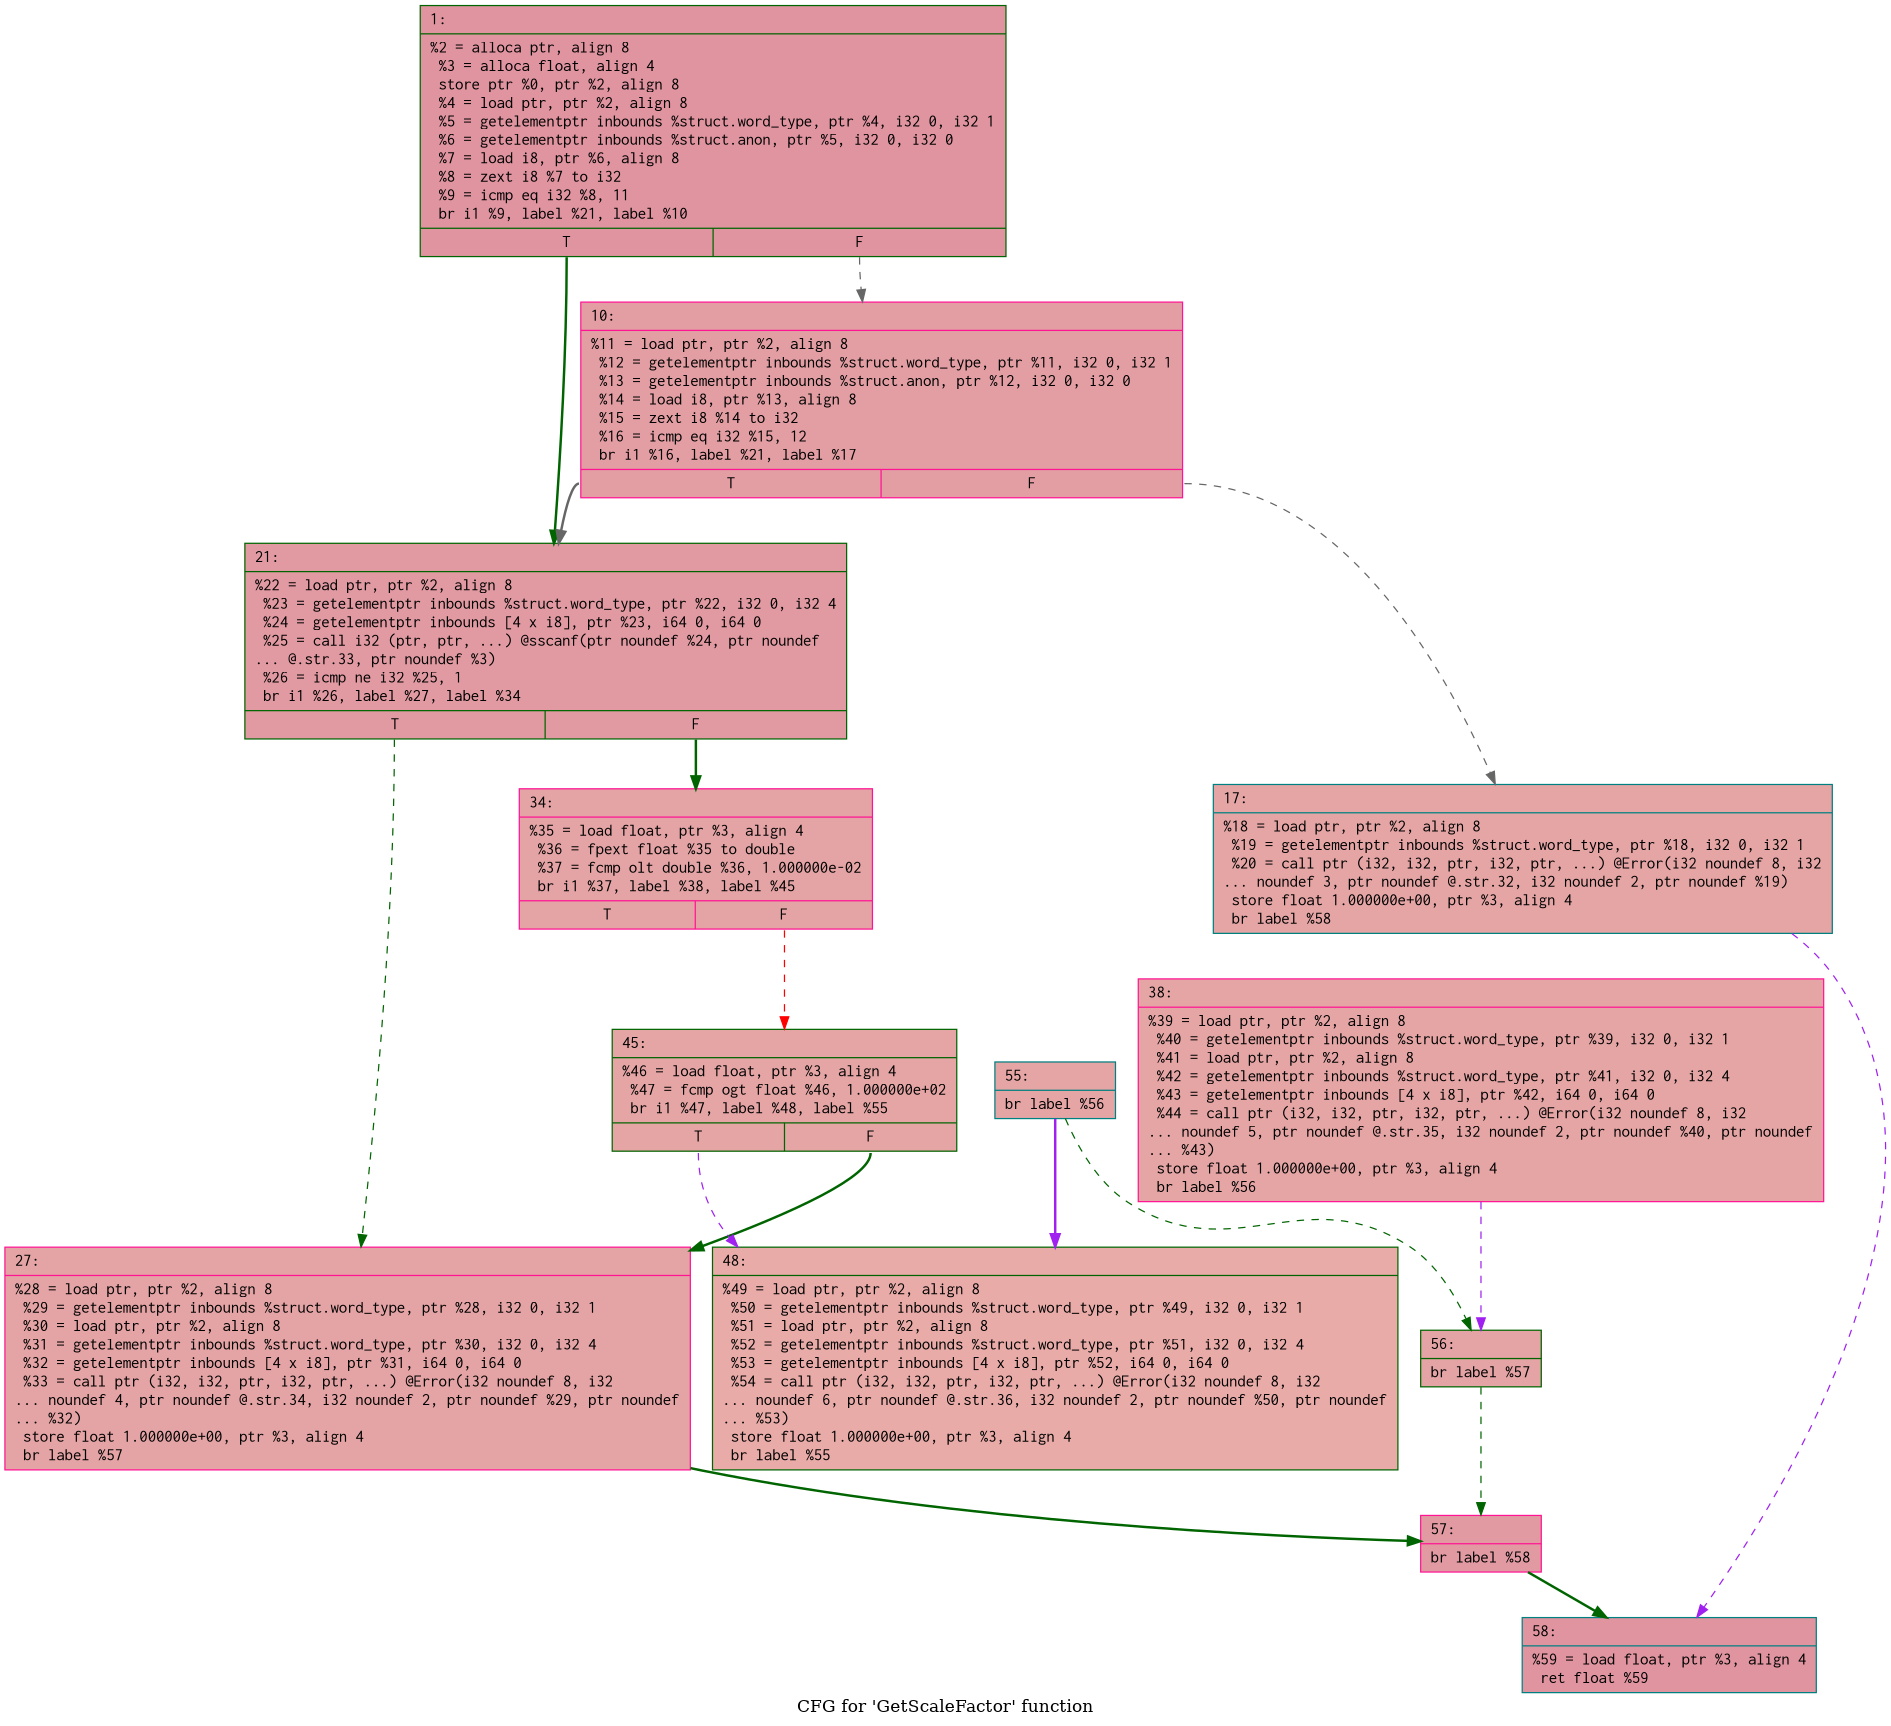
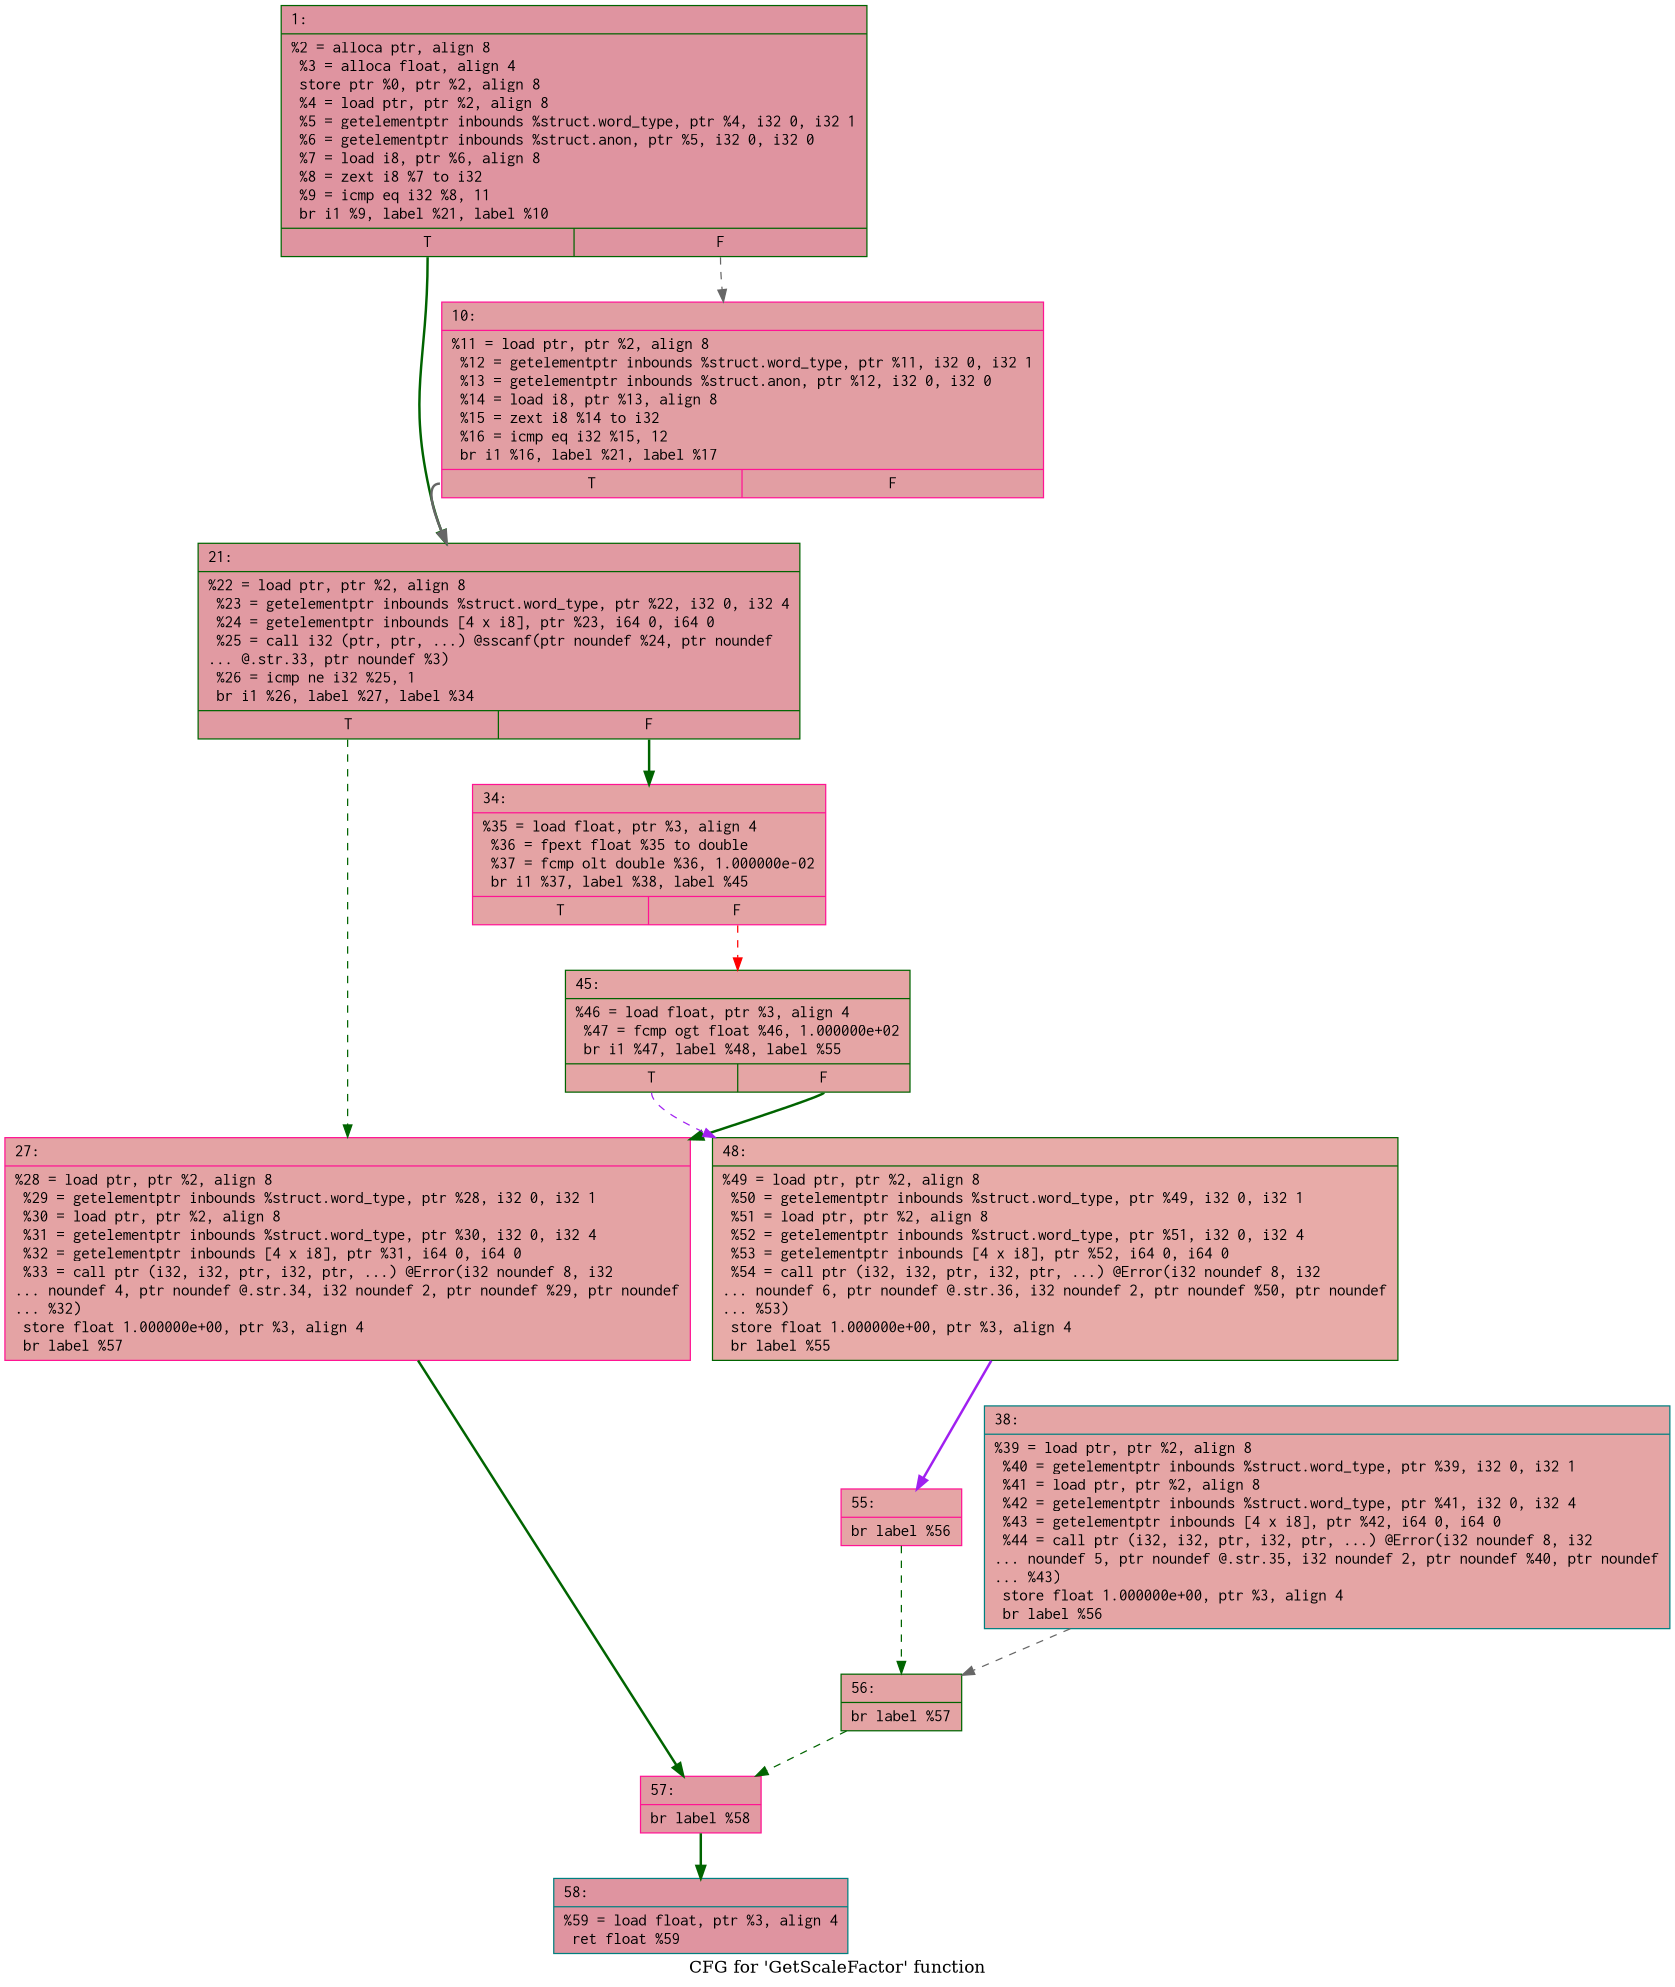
node "17:": removed
node "55:": color teal -> deeppink
node "38:": color deeppink -> teal
edge "55:" -> "48:": reversed
edge "38:" -> "56:": color purple -> gray40
